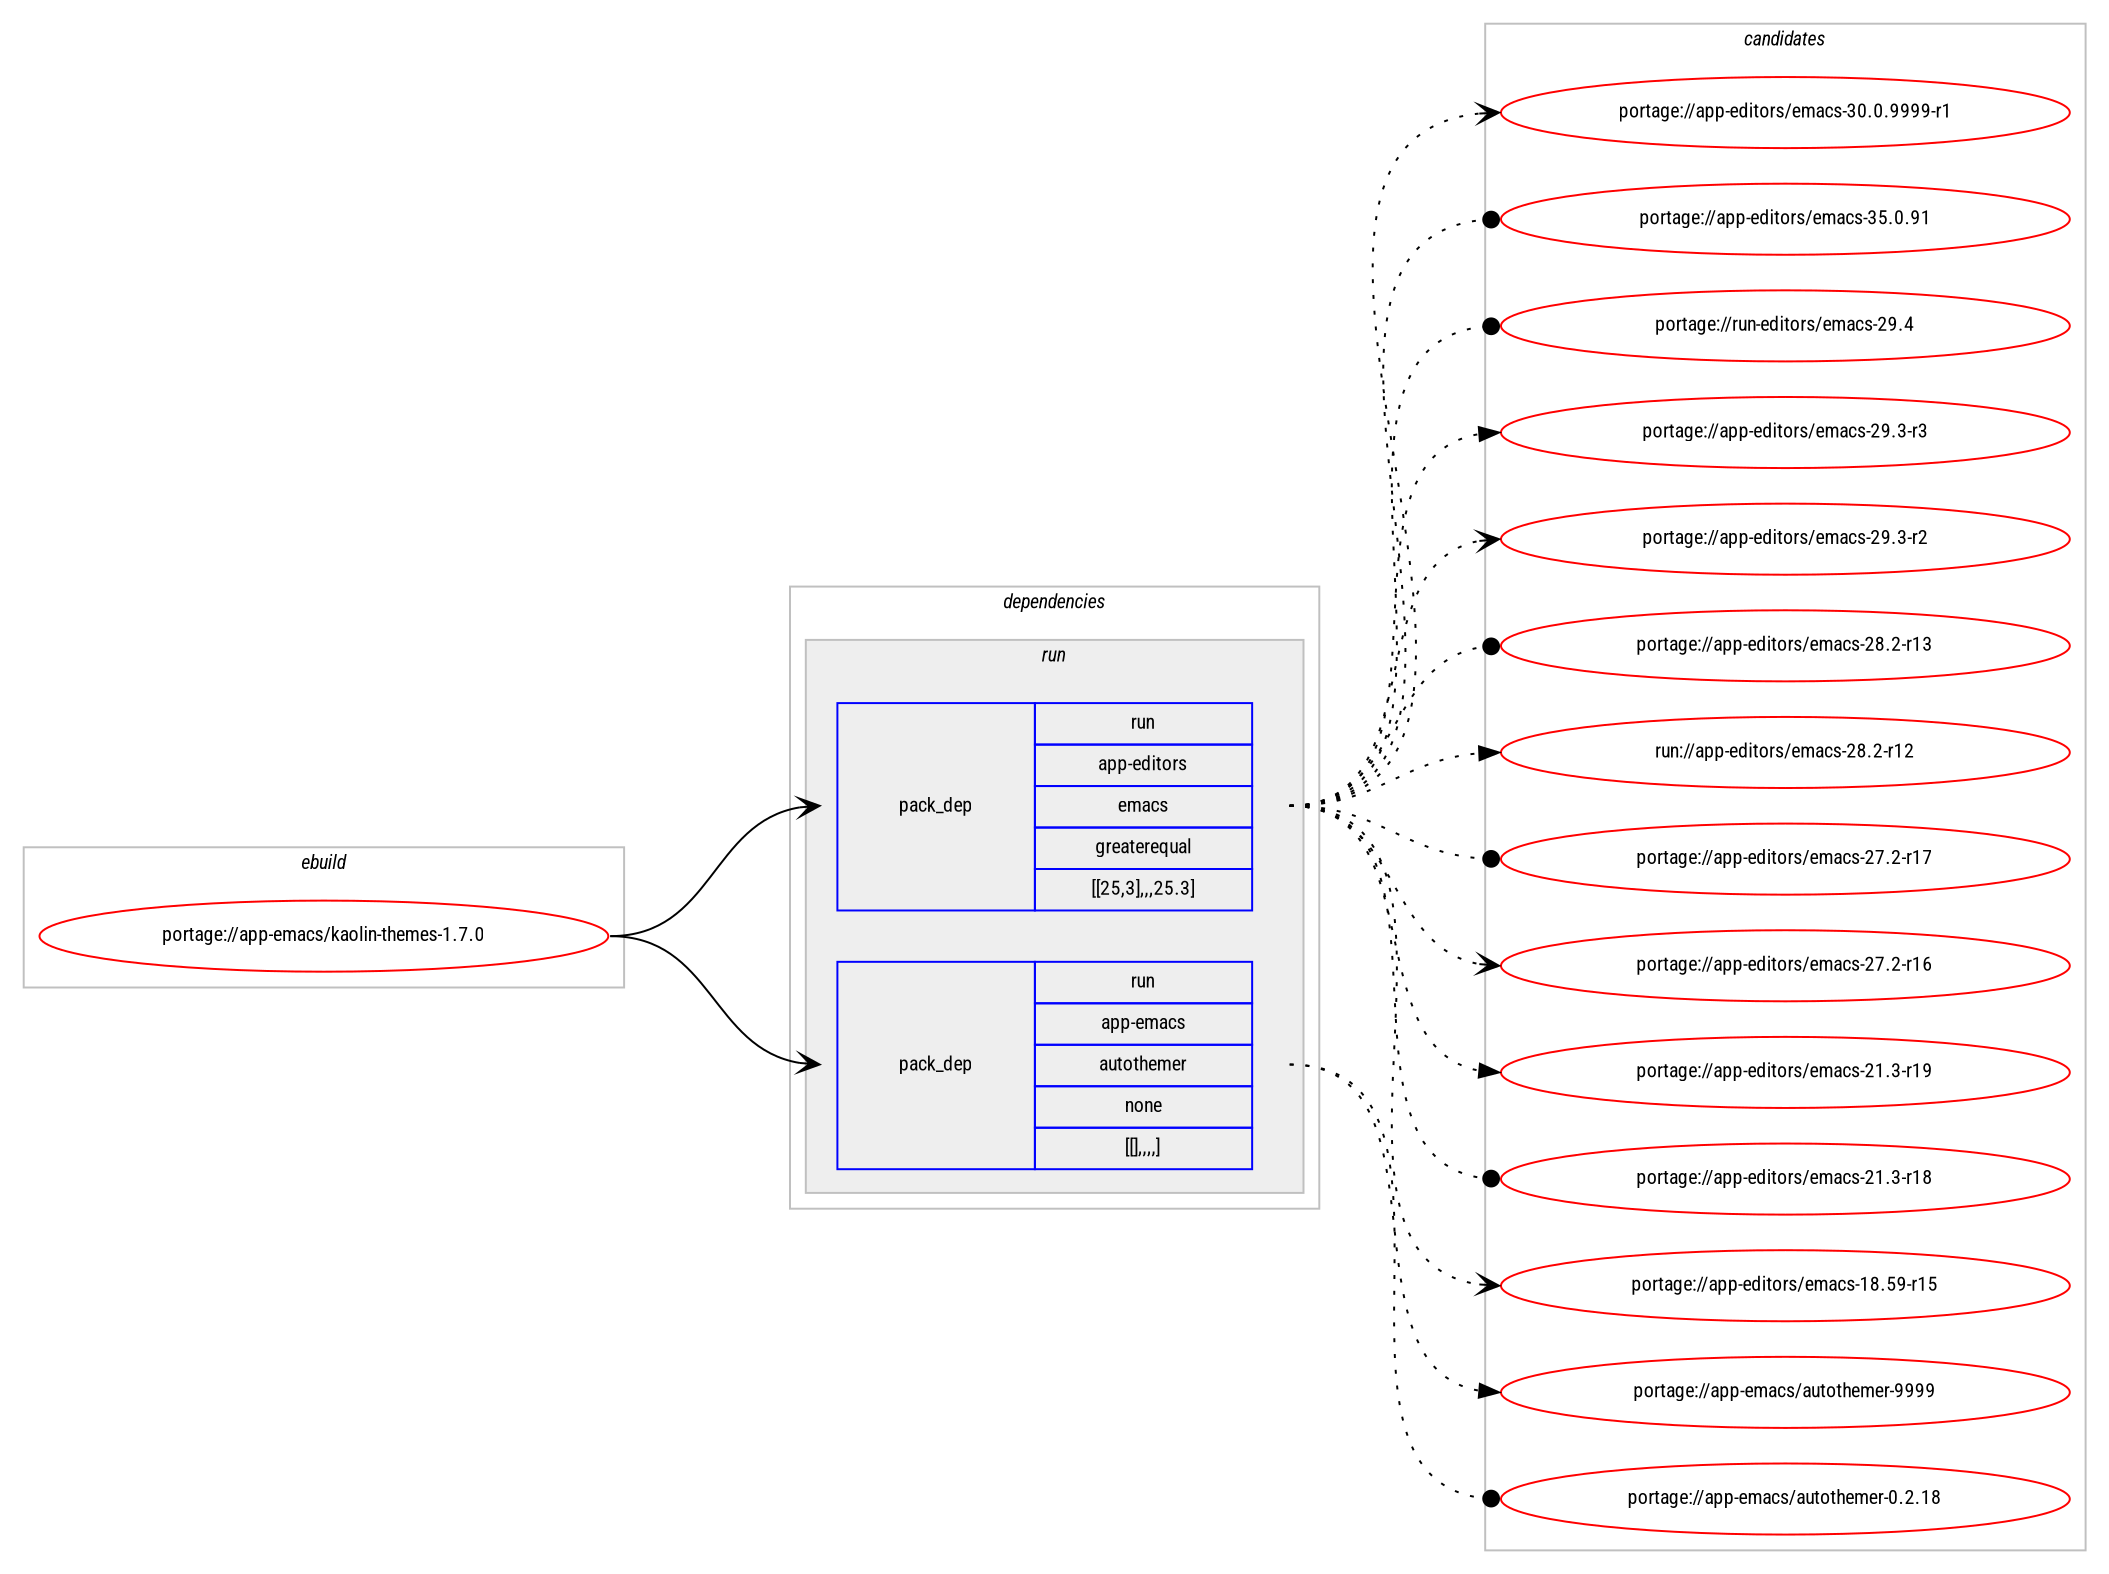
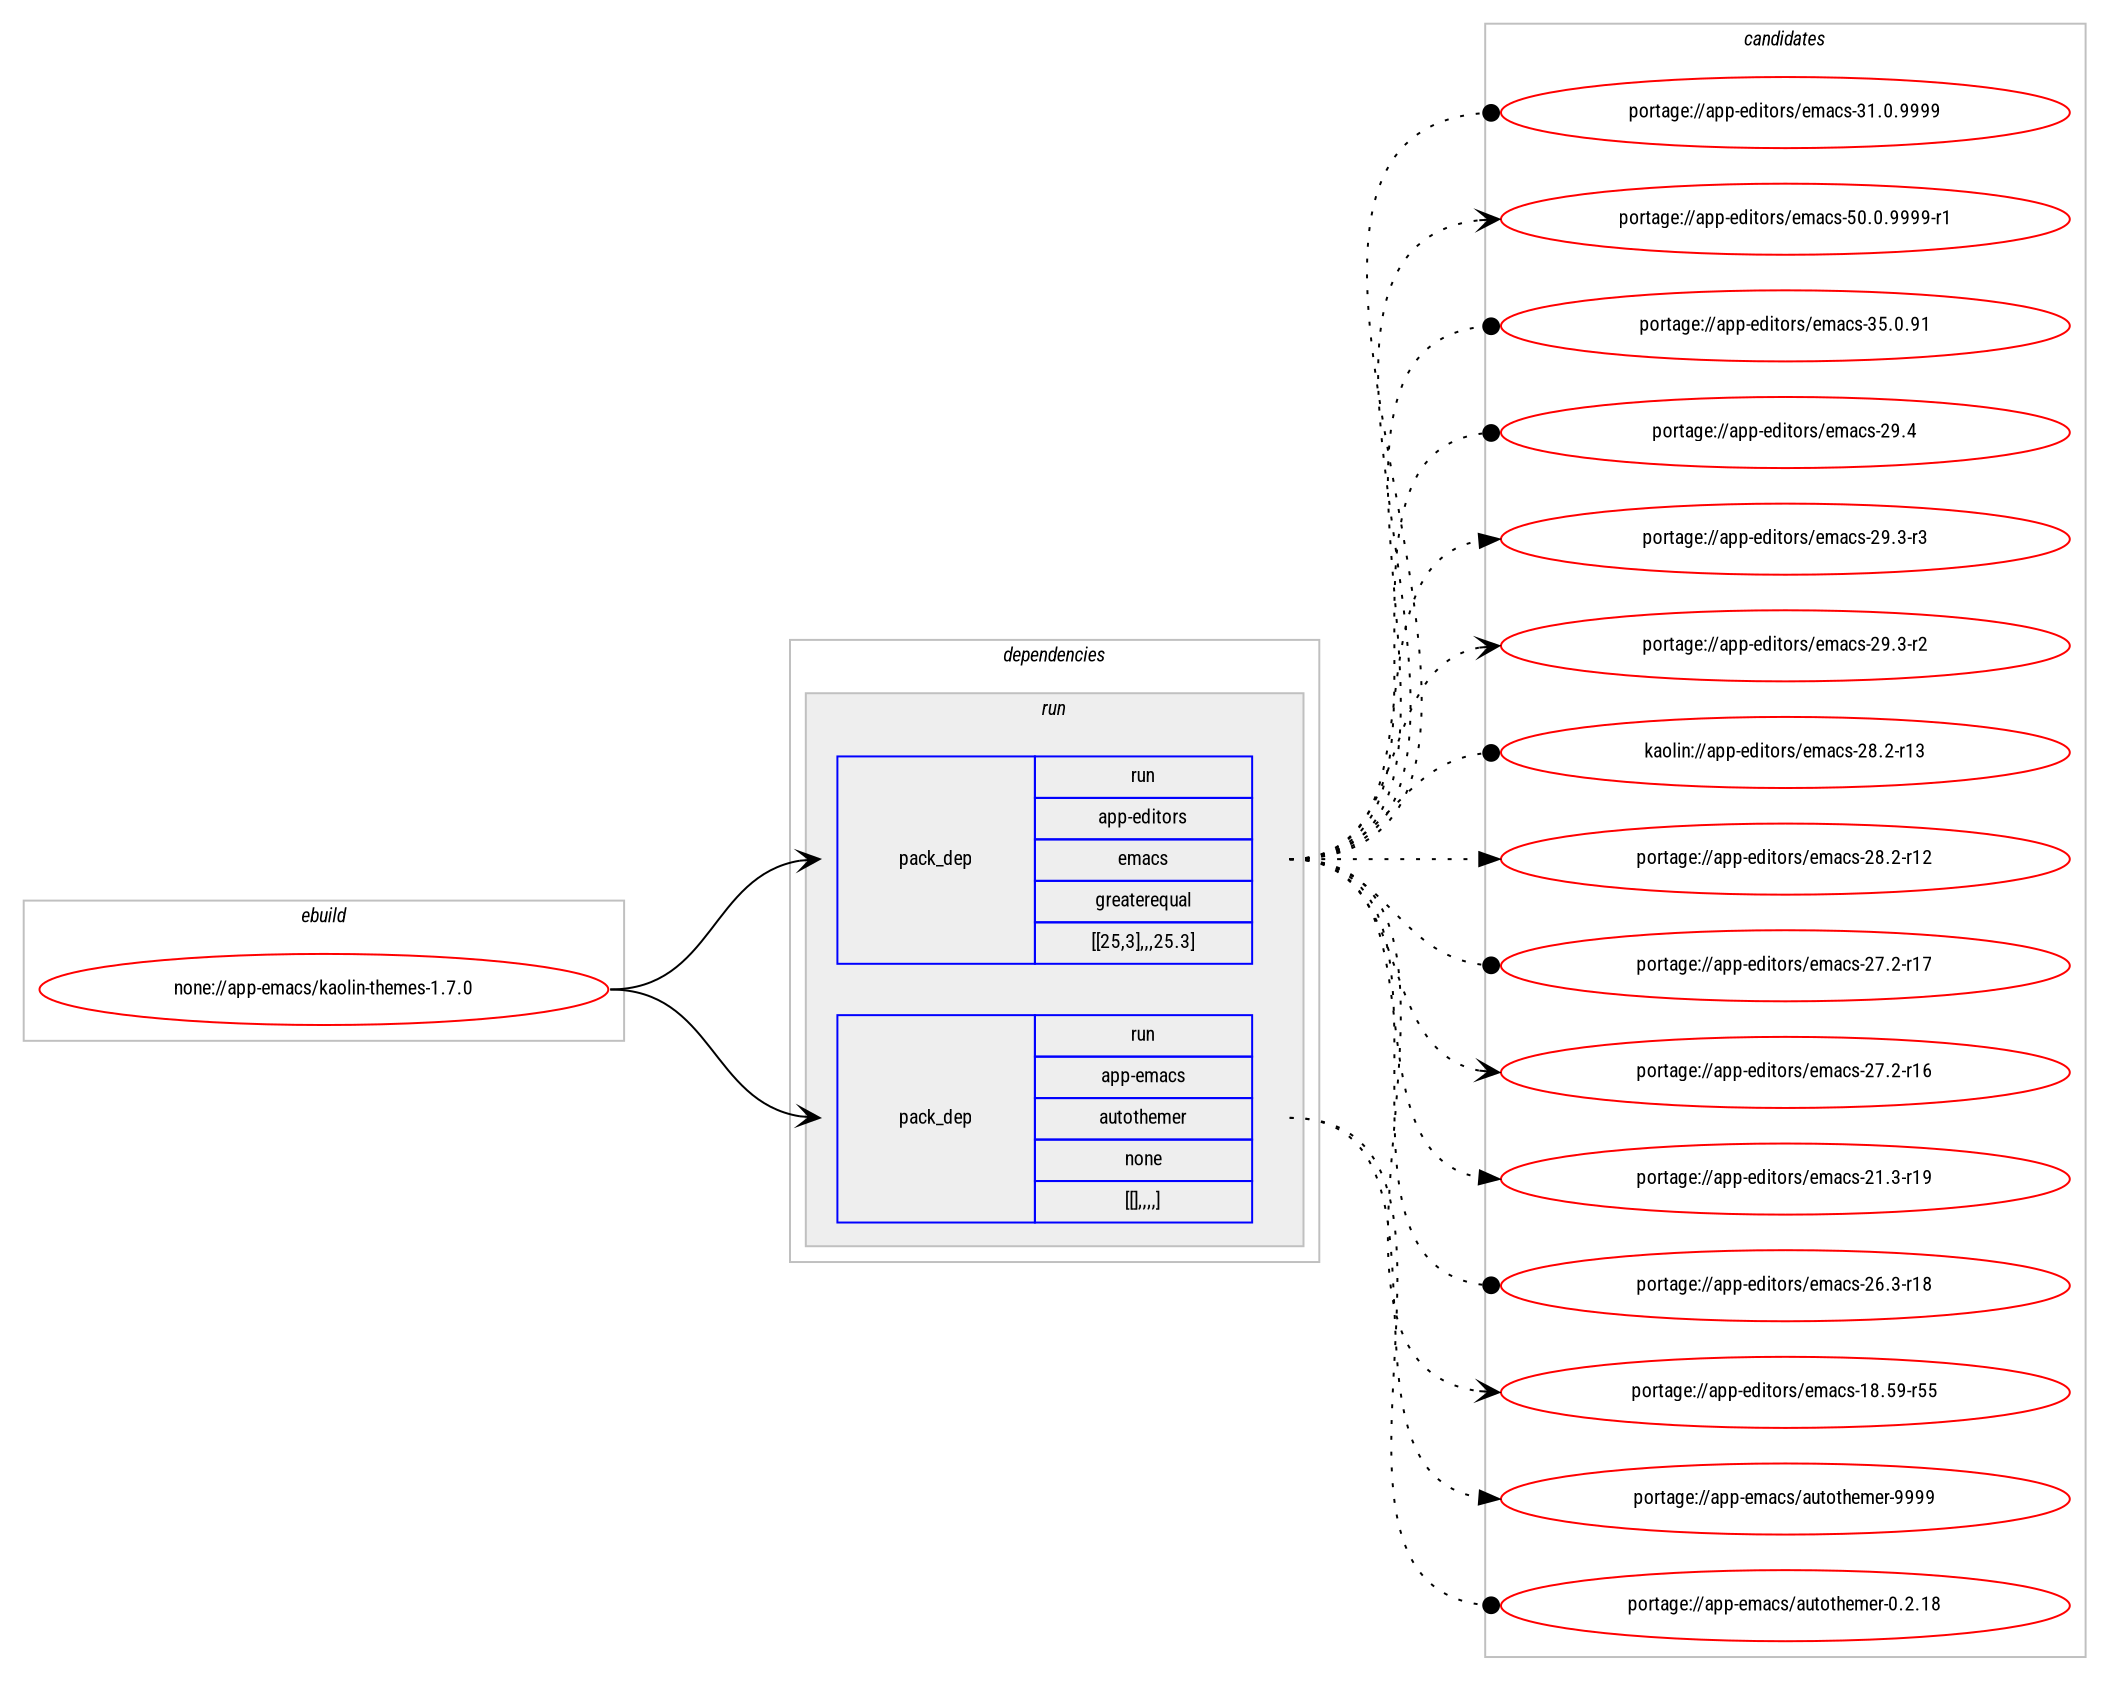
node "portage://app-editors/emacs-31.0.9999": added
node "portage://app-editors/emacs-30.0.9999-r1": label "portage://app-editors/emacs-30.0.9999-r1" -> "portage://app-editors/emacs-50.0.9999-r1"
node "portage://run-editors/emacs-29.4": label "portage://run-editors/emacs-29.4" -> "portage://app-editors/emacs-29.4"
node "portage://app-editors/emacs-28.2-r13": label "portage://app-editors/emacs-28.2-r13" -> "kaolin://app-editors/emacs-28.2-r13"
node "run://app-editors/emacs-28.2-r12": label "run://app-editors/emacs-28.2-r12" -> "portage://app-editors/emacs-28.2-r12"
node "portage://app-emacs/kaolin-themes-1.7.0": label "portage://app-emacs/kaolin-themes-1.7.0" -> "none://app-emacs/kaolin-themes-1.7.0"
node "portage://app-editors/emacs-21.3-r18": label "portage://app-editors/emacs-21.3-r18" -> "portage://app-editors/emacs-26.3-r18"
node "portage://app-editors/emacs-18.59-r15": label "portage://app-editors/emacs-18.59-r15" -> "portage://app-editors/emacs-18.59-r55"
